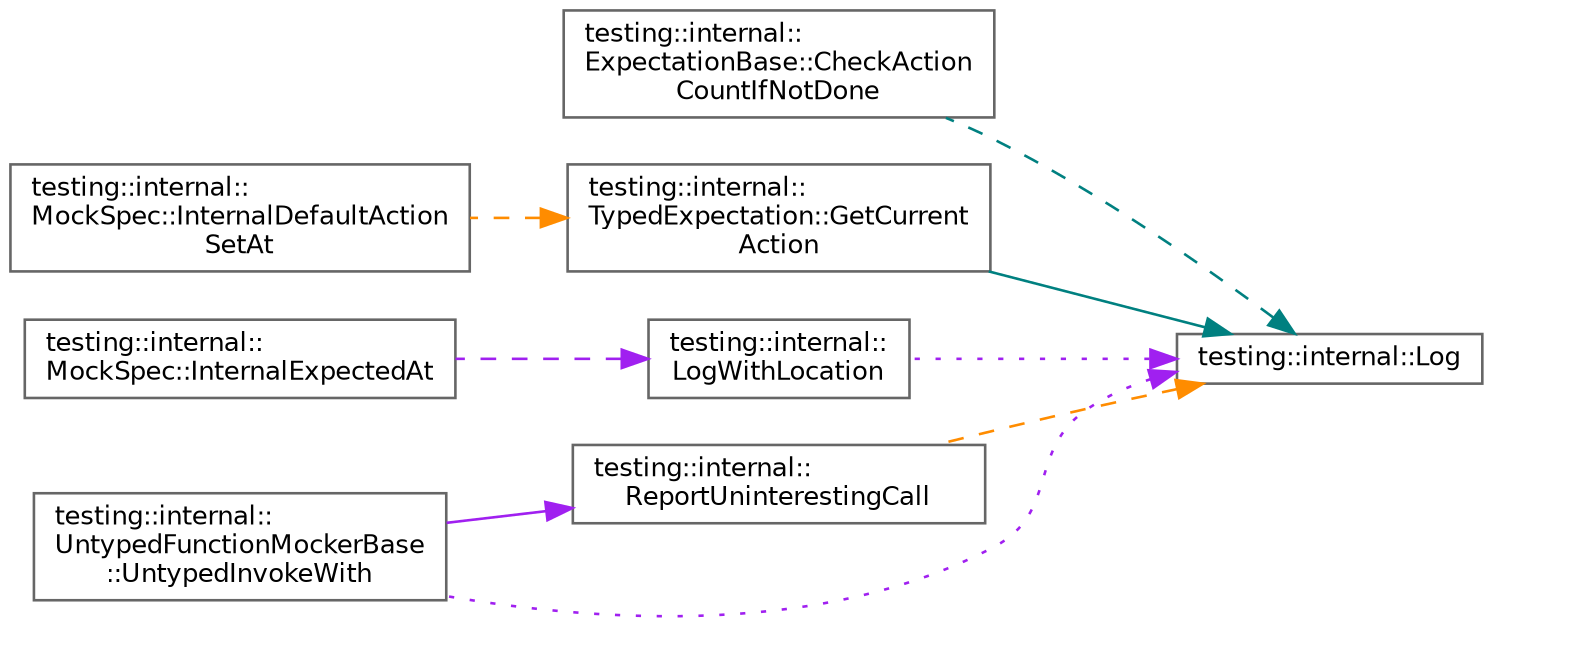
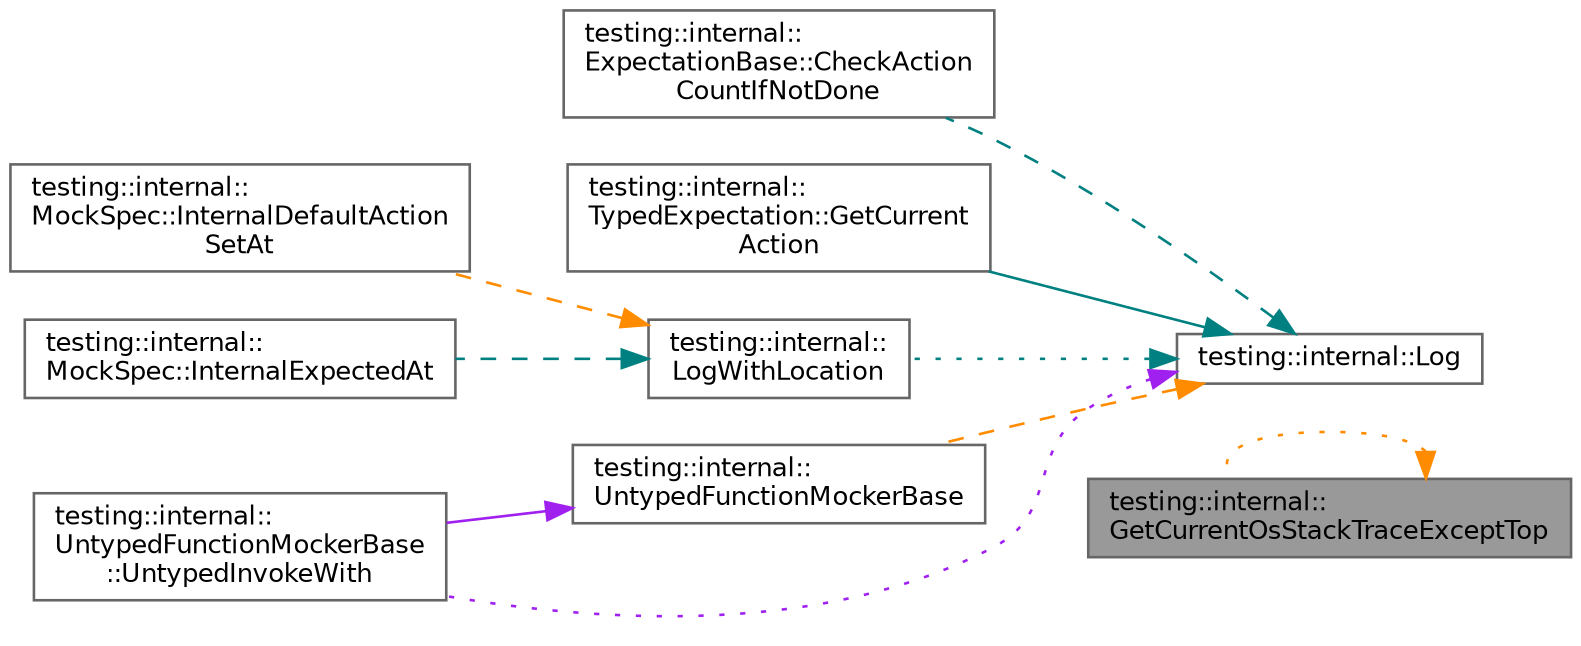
edge "testing::internal:: MockSpec::InternalDefaultAction SetAt" -> "testing::internal:: TypedExpectation::GetCurrent Action": now "testing::internal:: MockSpec::InternalDefaultAction SetAt" -> "testing::internal:: LogWithLocation"
edge "testing::internal:: MockSpec::InternalExpectedAt" -> "testing::internal:: LogWithLocation": color purple -> teal
edge "testing::internal:: LogWithLocation" -> "testing::internal::Log": color purple -> teal
node "testing::internal:: ReportUninterestingCall": label "testing::internal:: ReportUninterestingCall" -> "testing::internal:: UntypedFunctionMockerBase"
node "testing::internal:: GetCurrentOsStackTraceExceptTop": added
